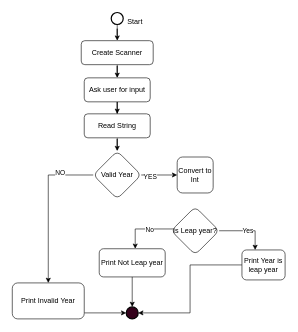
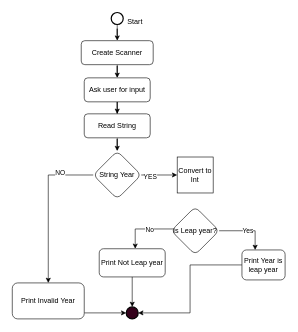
node "Valid Year": label "Valid Year" -> "String Year"
node "Convert to Int": shape rounded rectangle -> rectangle
